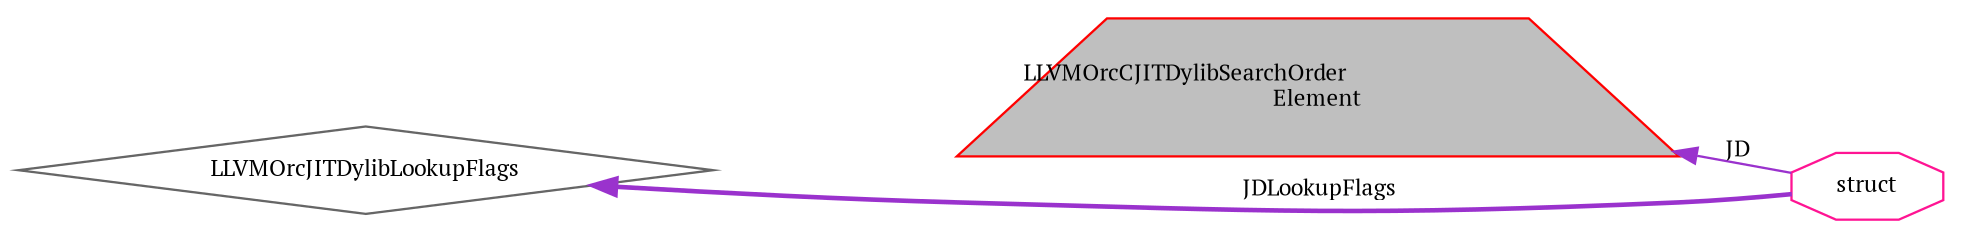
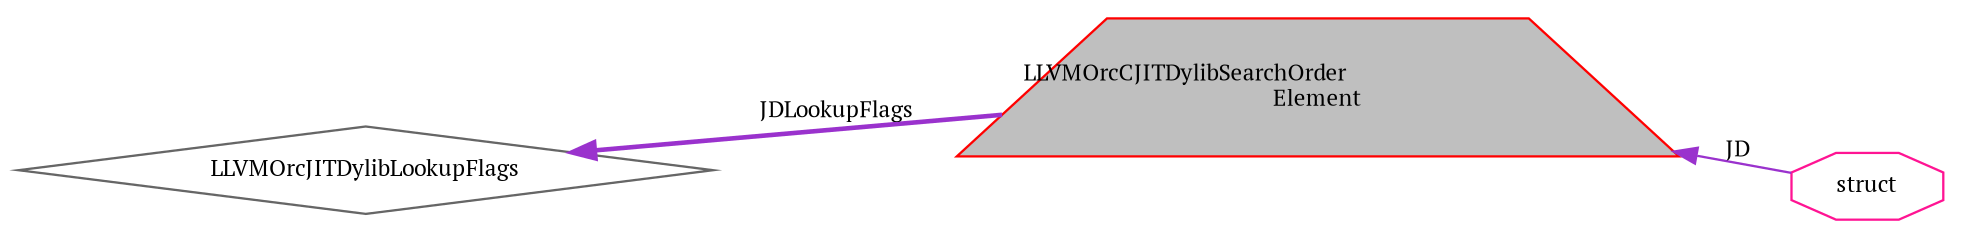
edge "struct" -> "LLVMOrcJITDylibLookupFlags": now "LLVMOrcCJITDylibSearchOrder Element" -> "LLVMOrcJITDylibLookupFlags"
